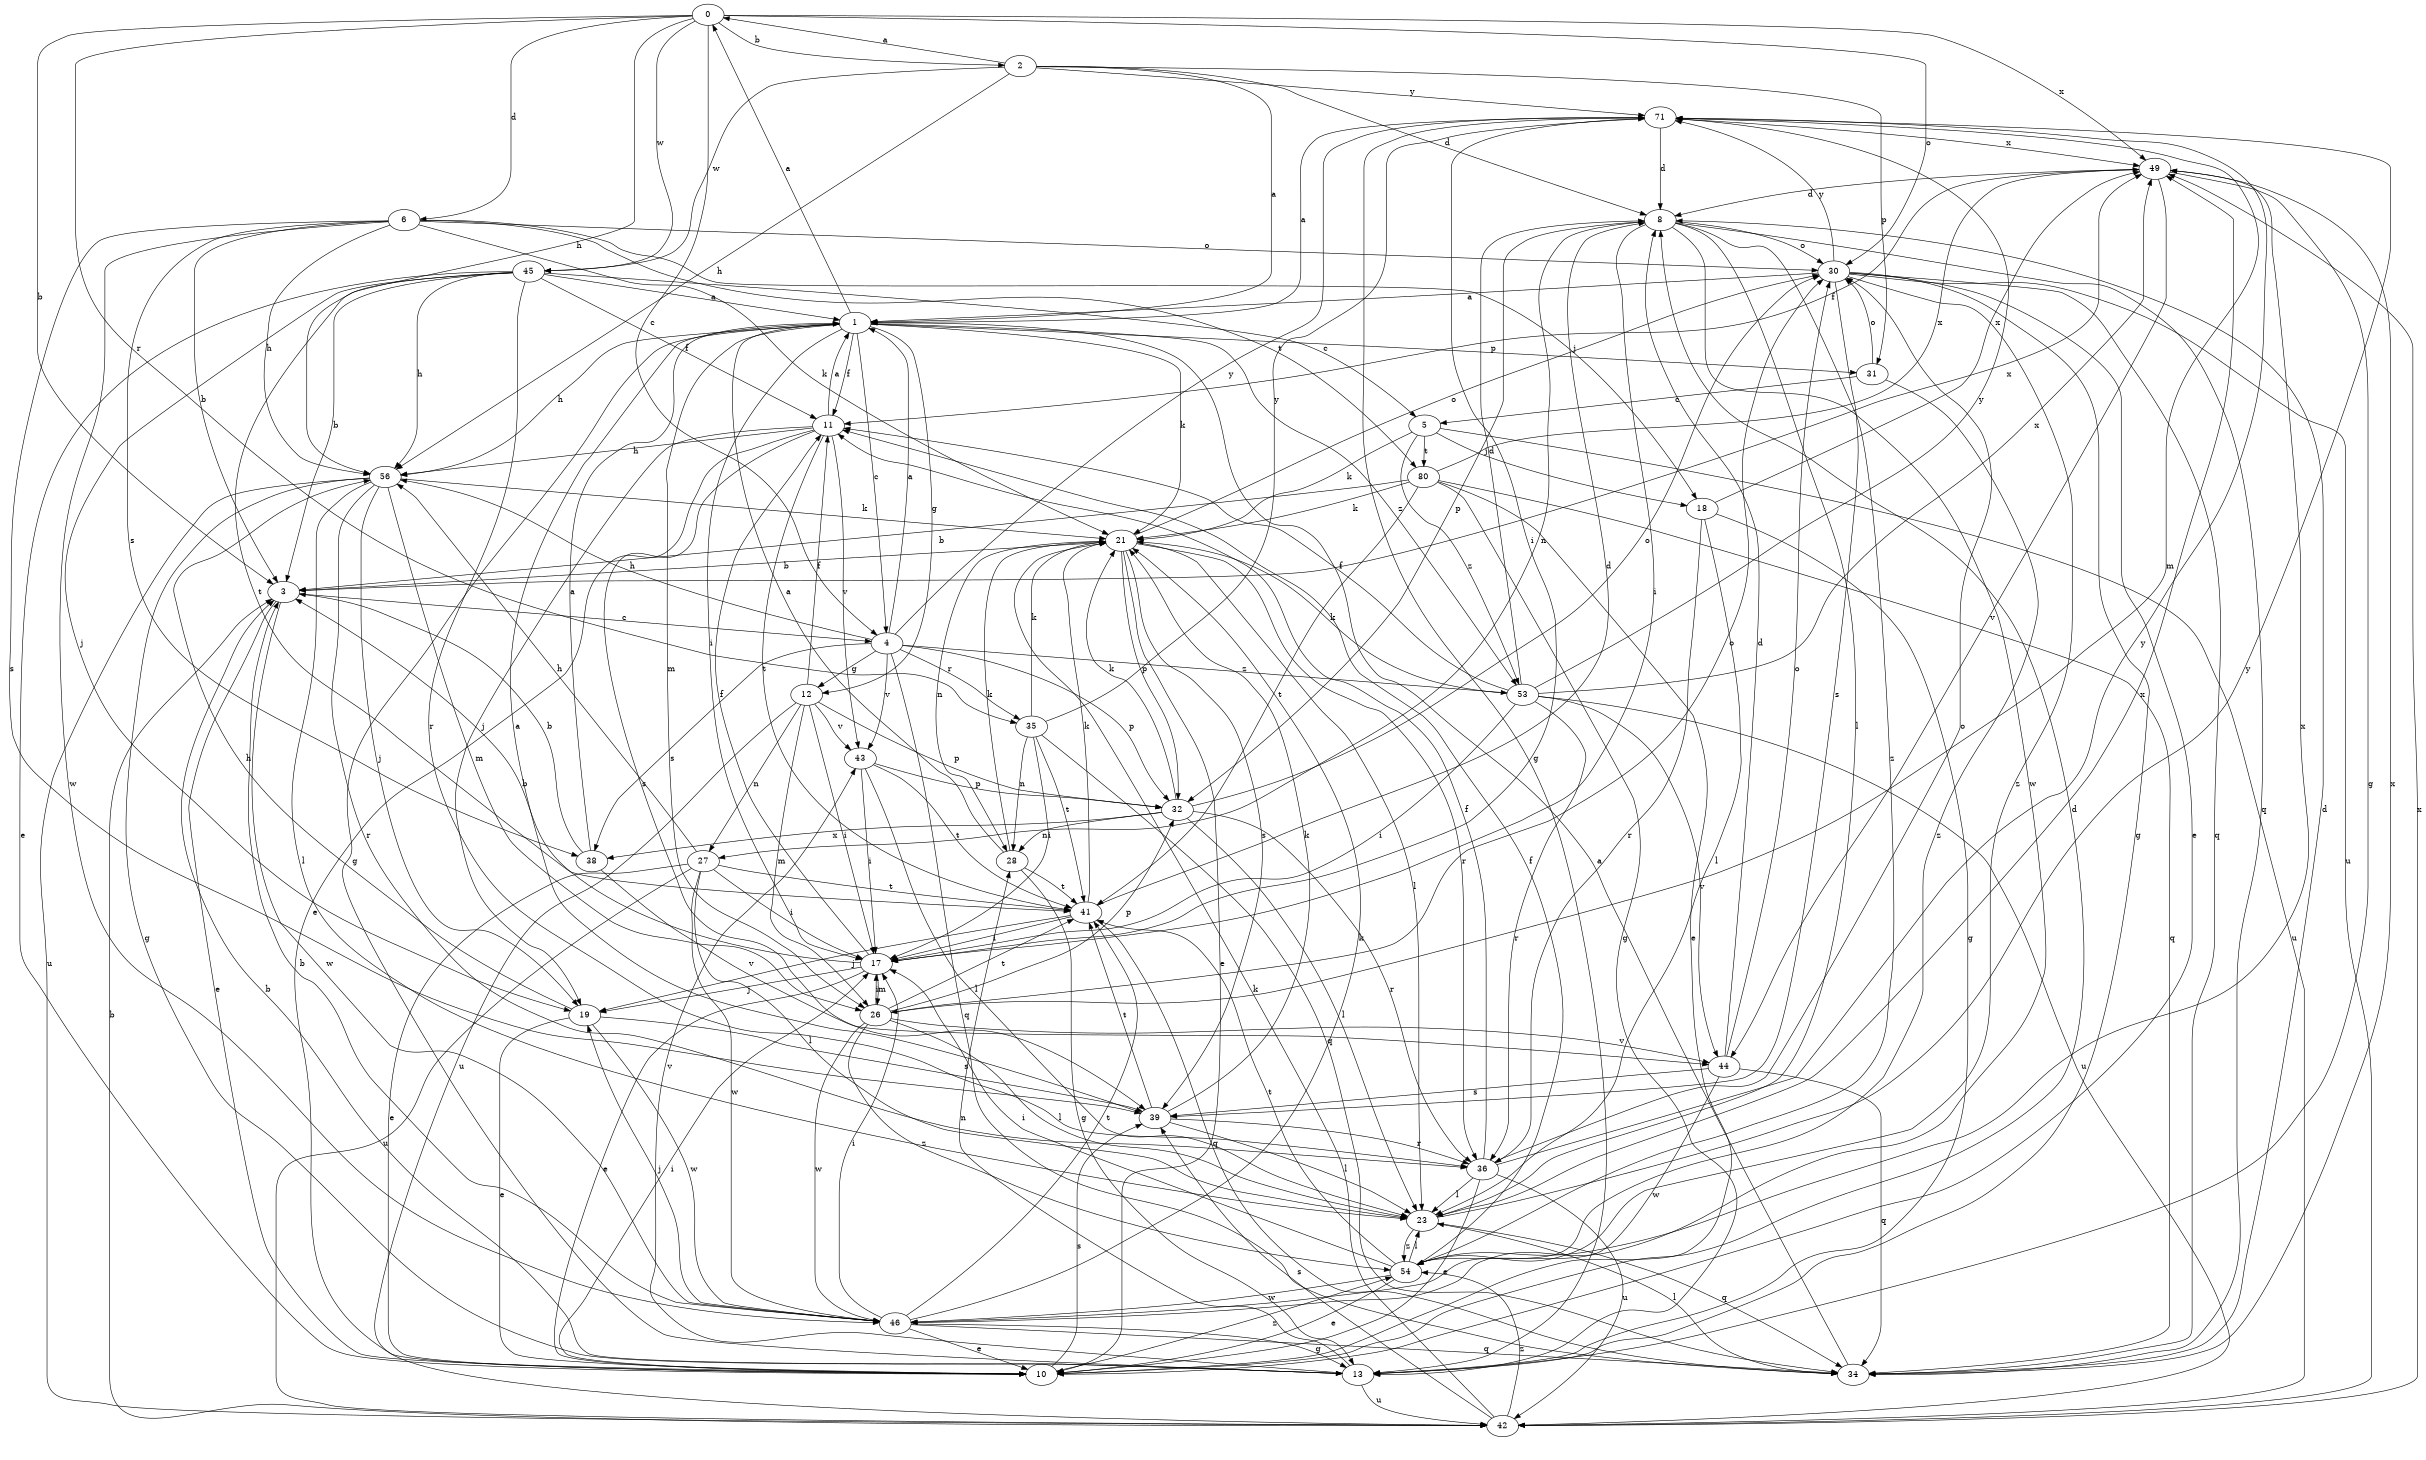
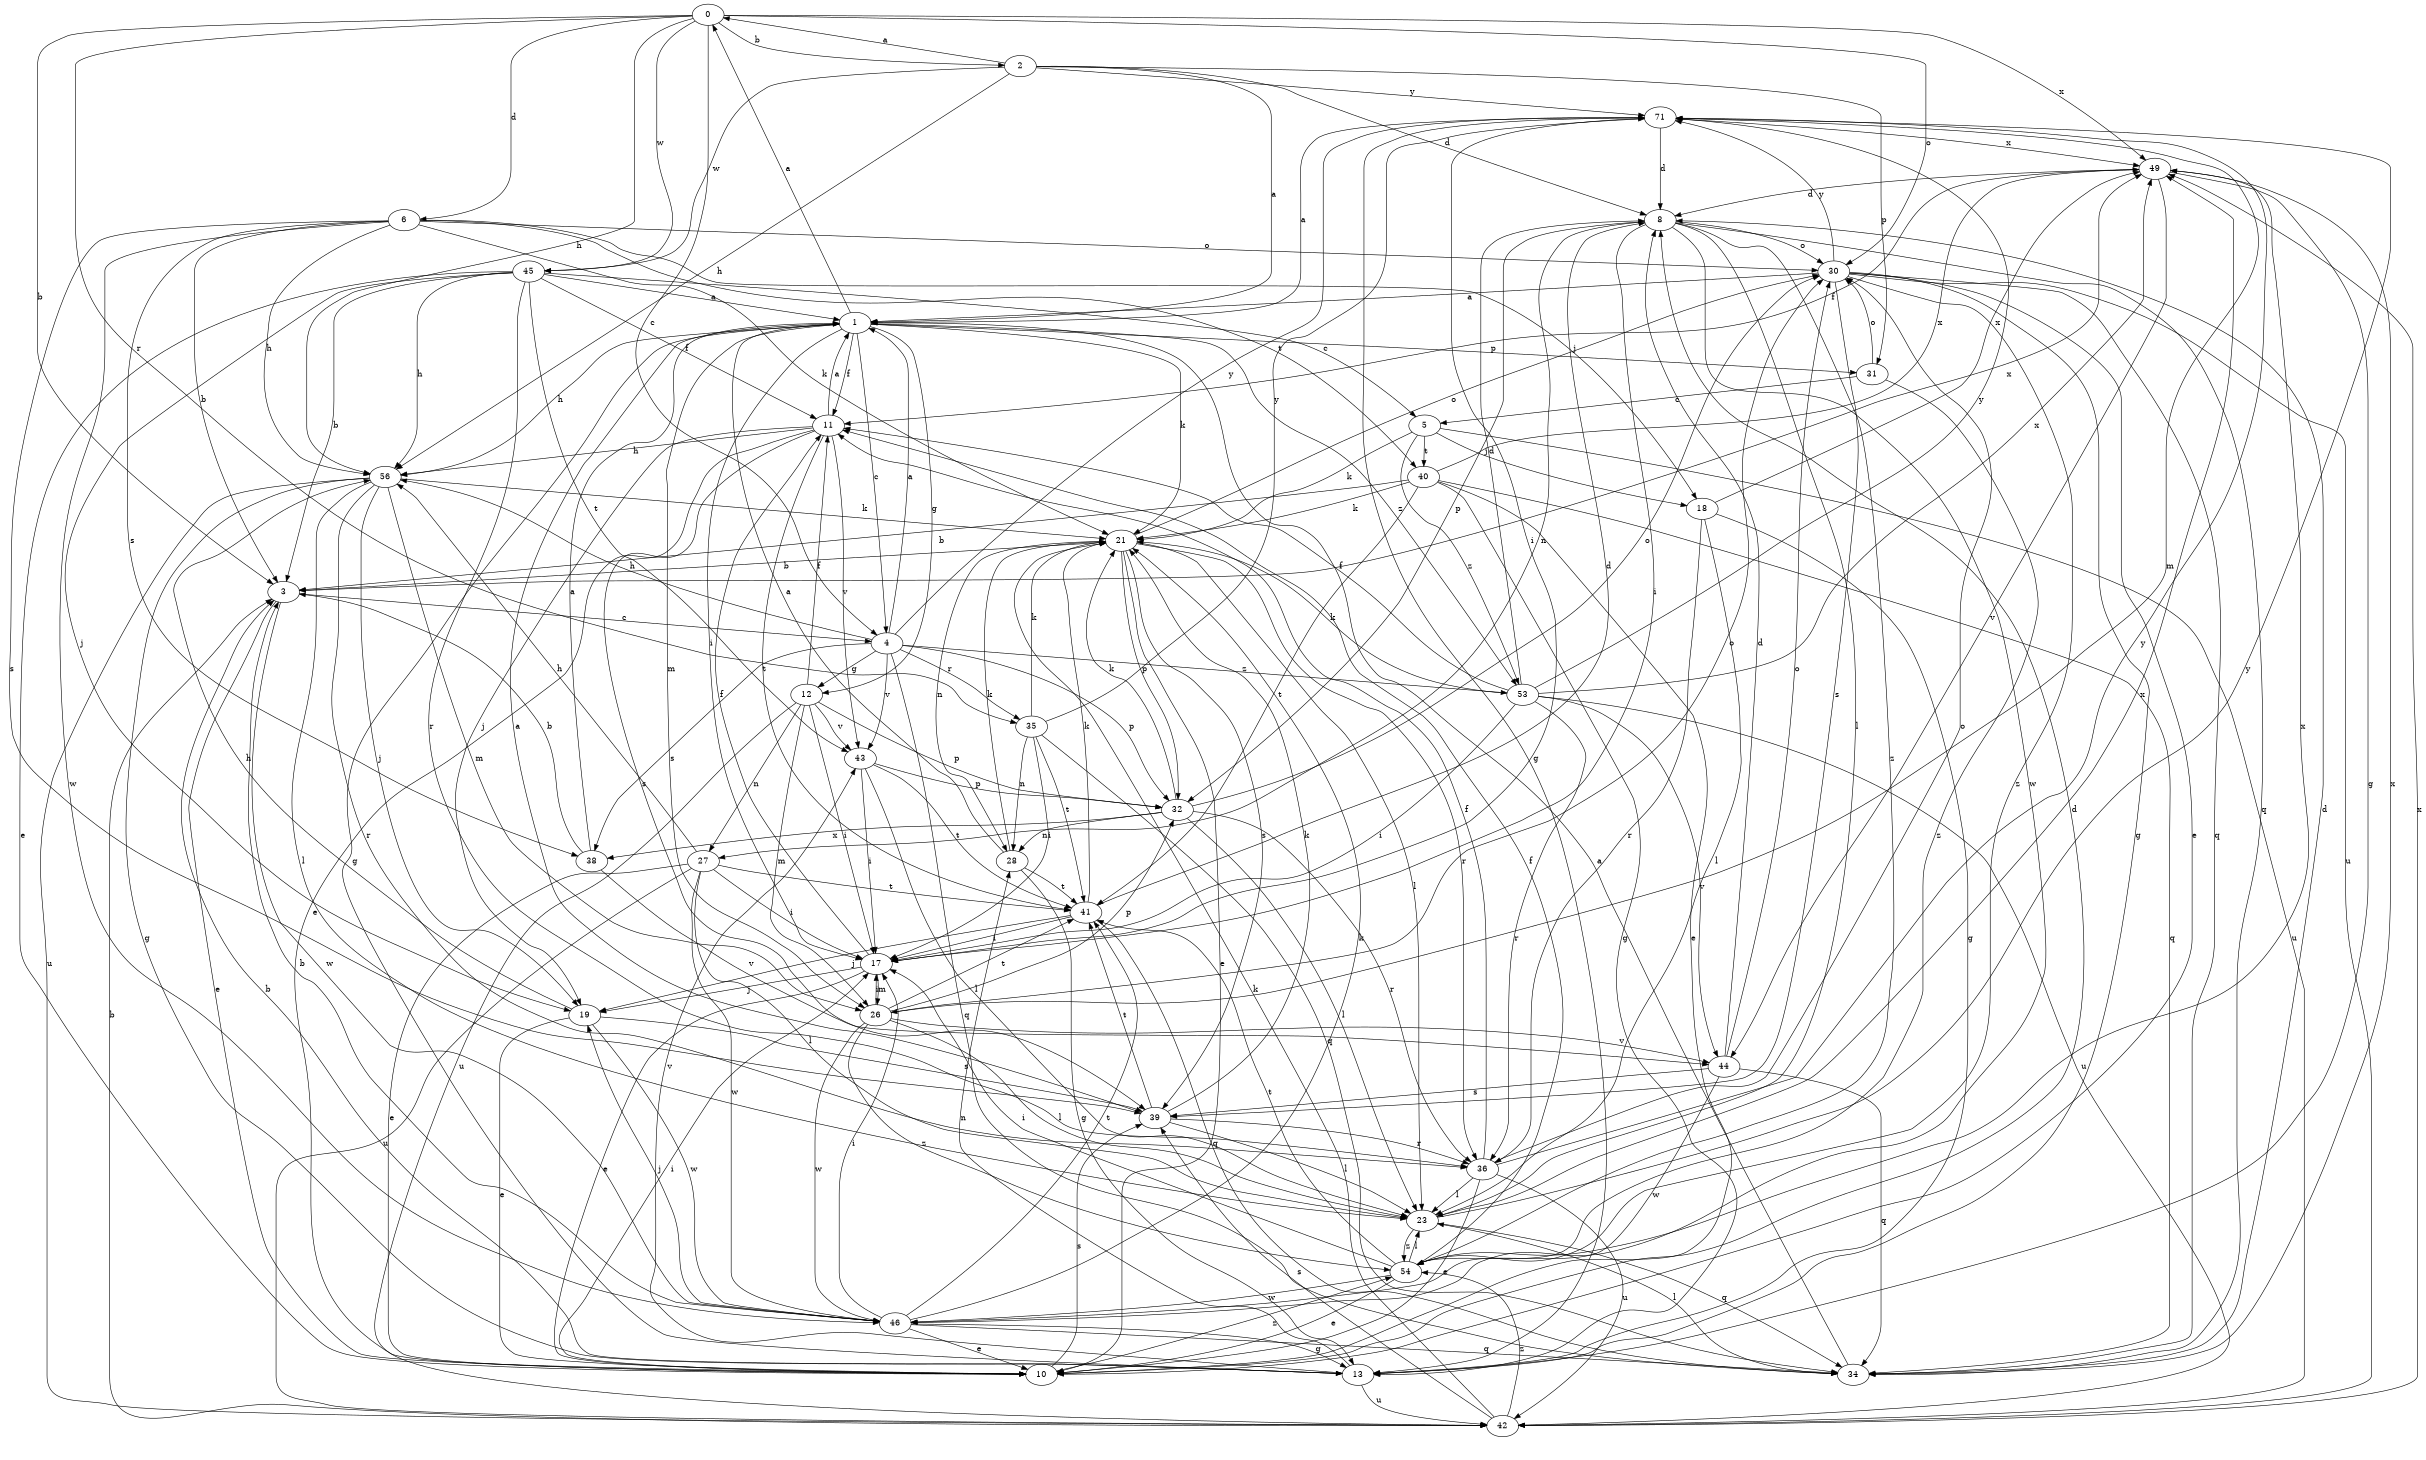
node "80": label "80" -> "40"
edge "45" -> "41": now "45" -> "43"
edge "17" -> "3": removed, label "b"
